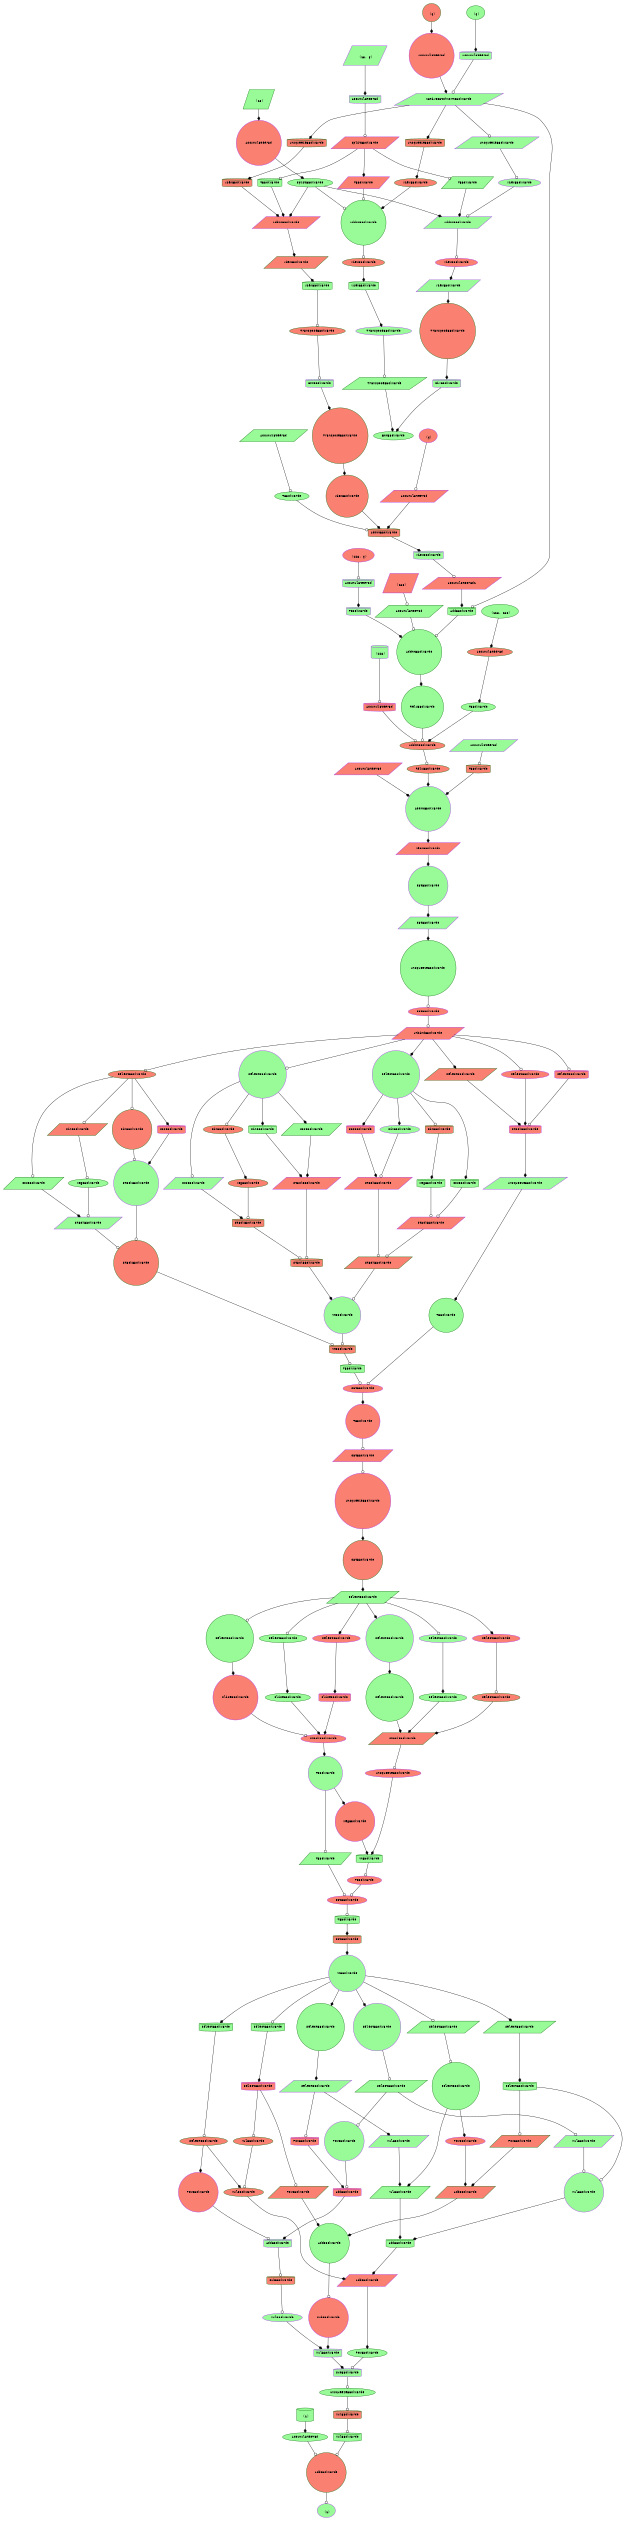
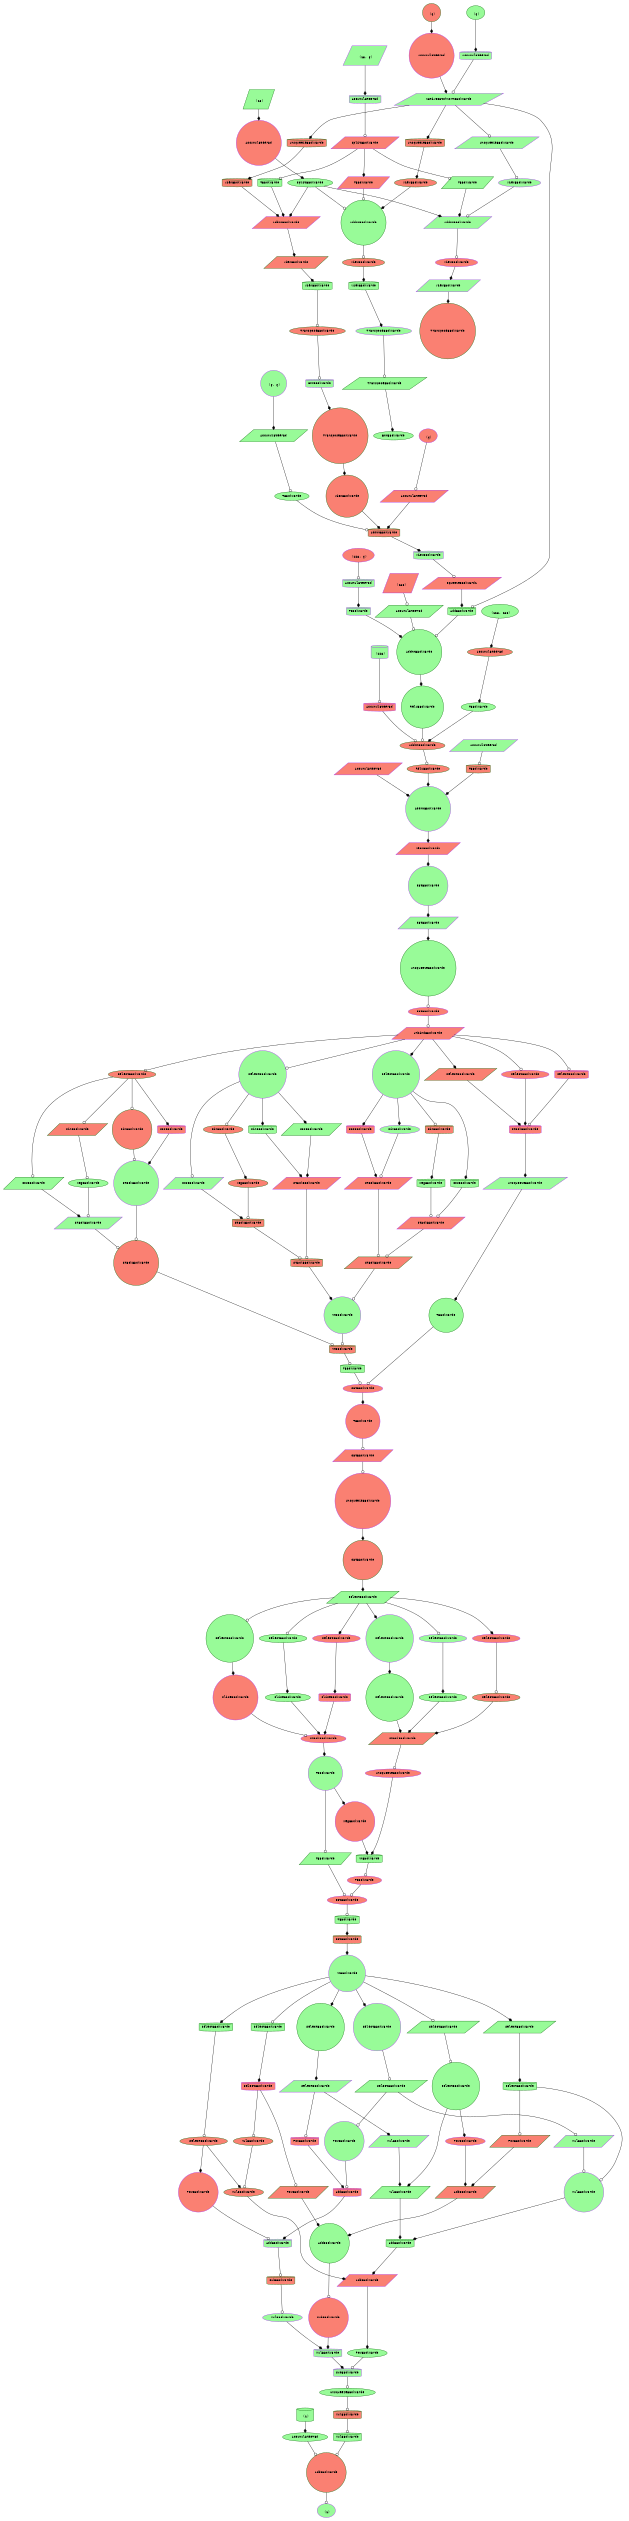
node "(6, 6)": added
node "DivBackward0": removed
node "AccumulateGrad1": label "AccumulateGrad1" -> "SqueezeBackward1"
